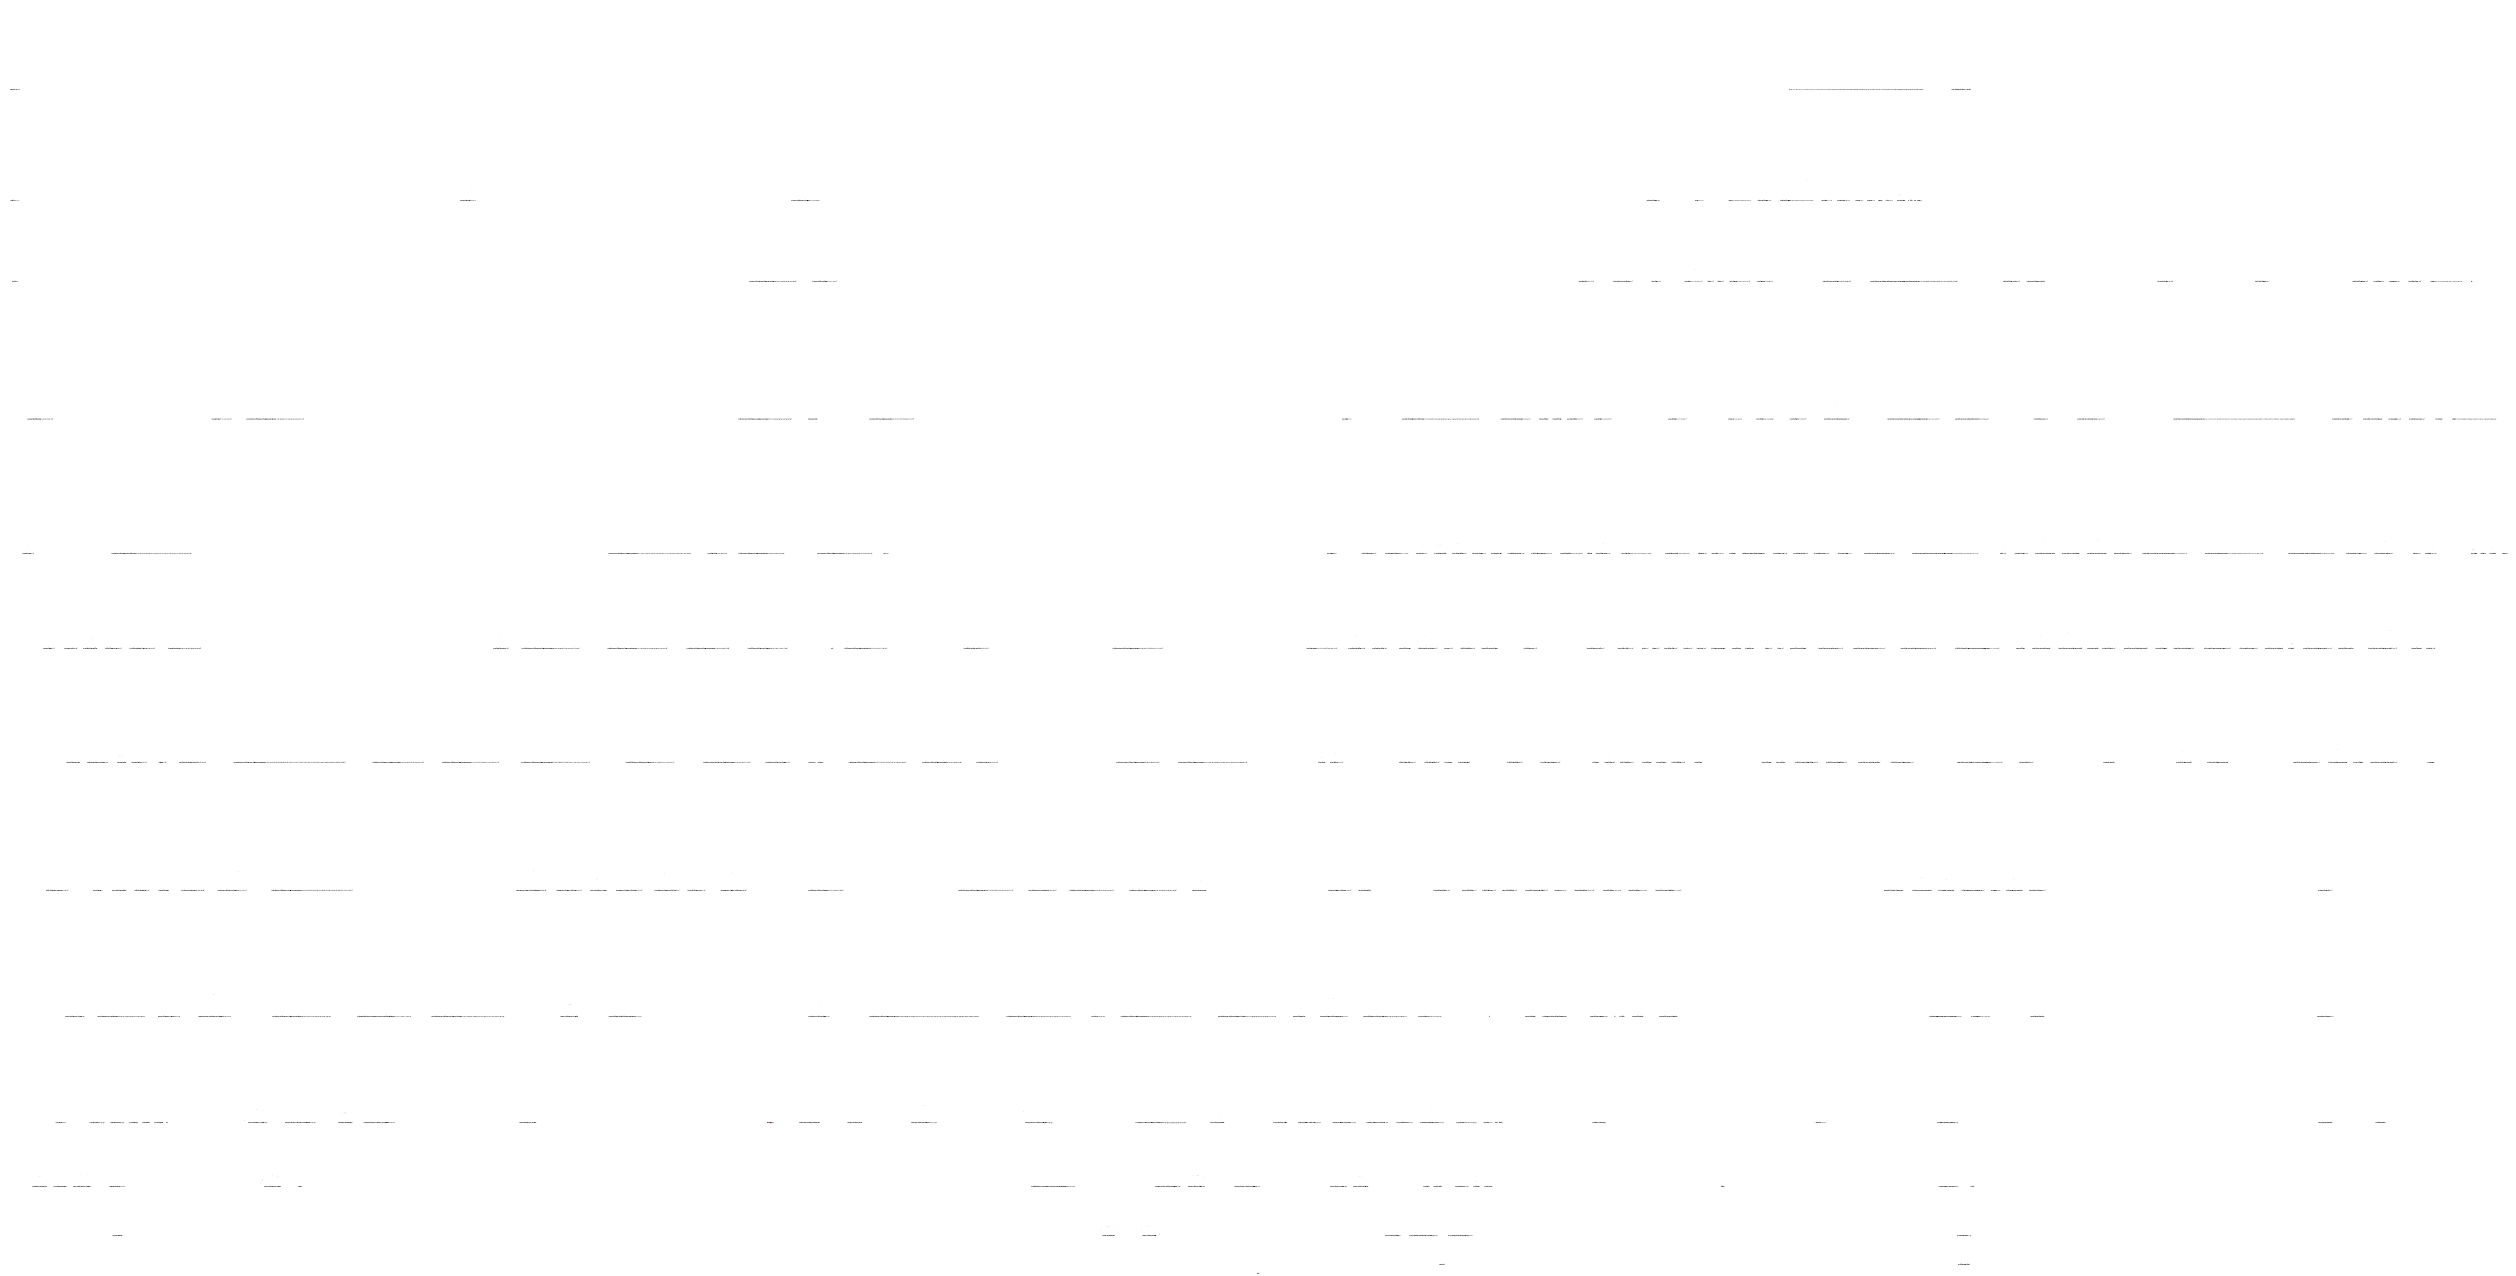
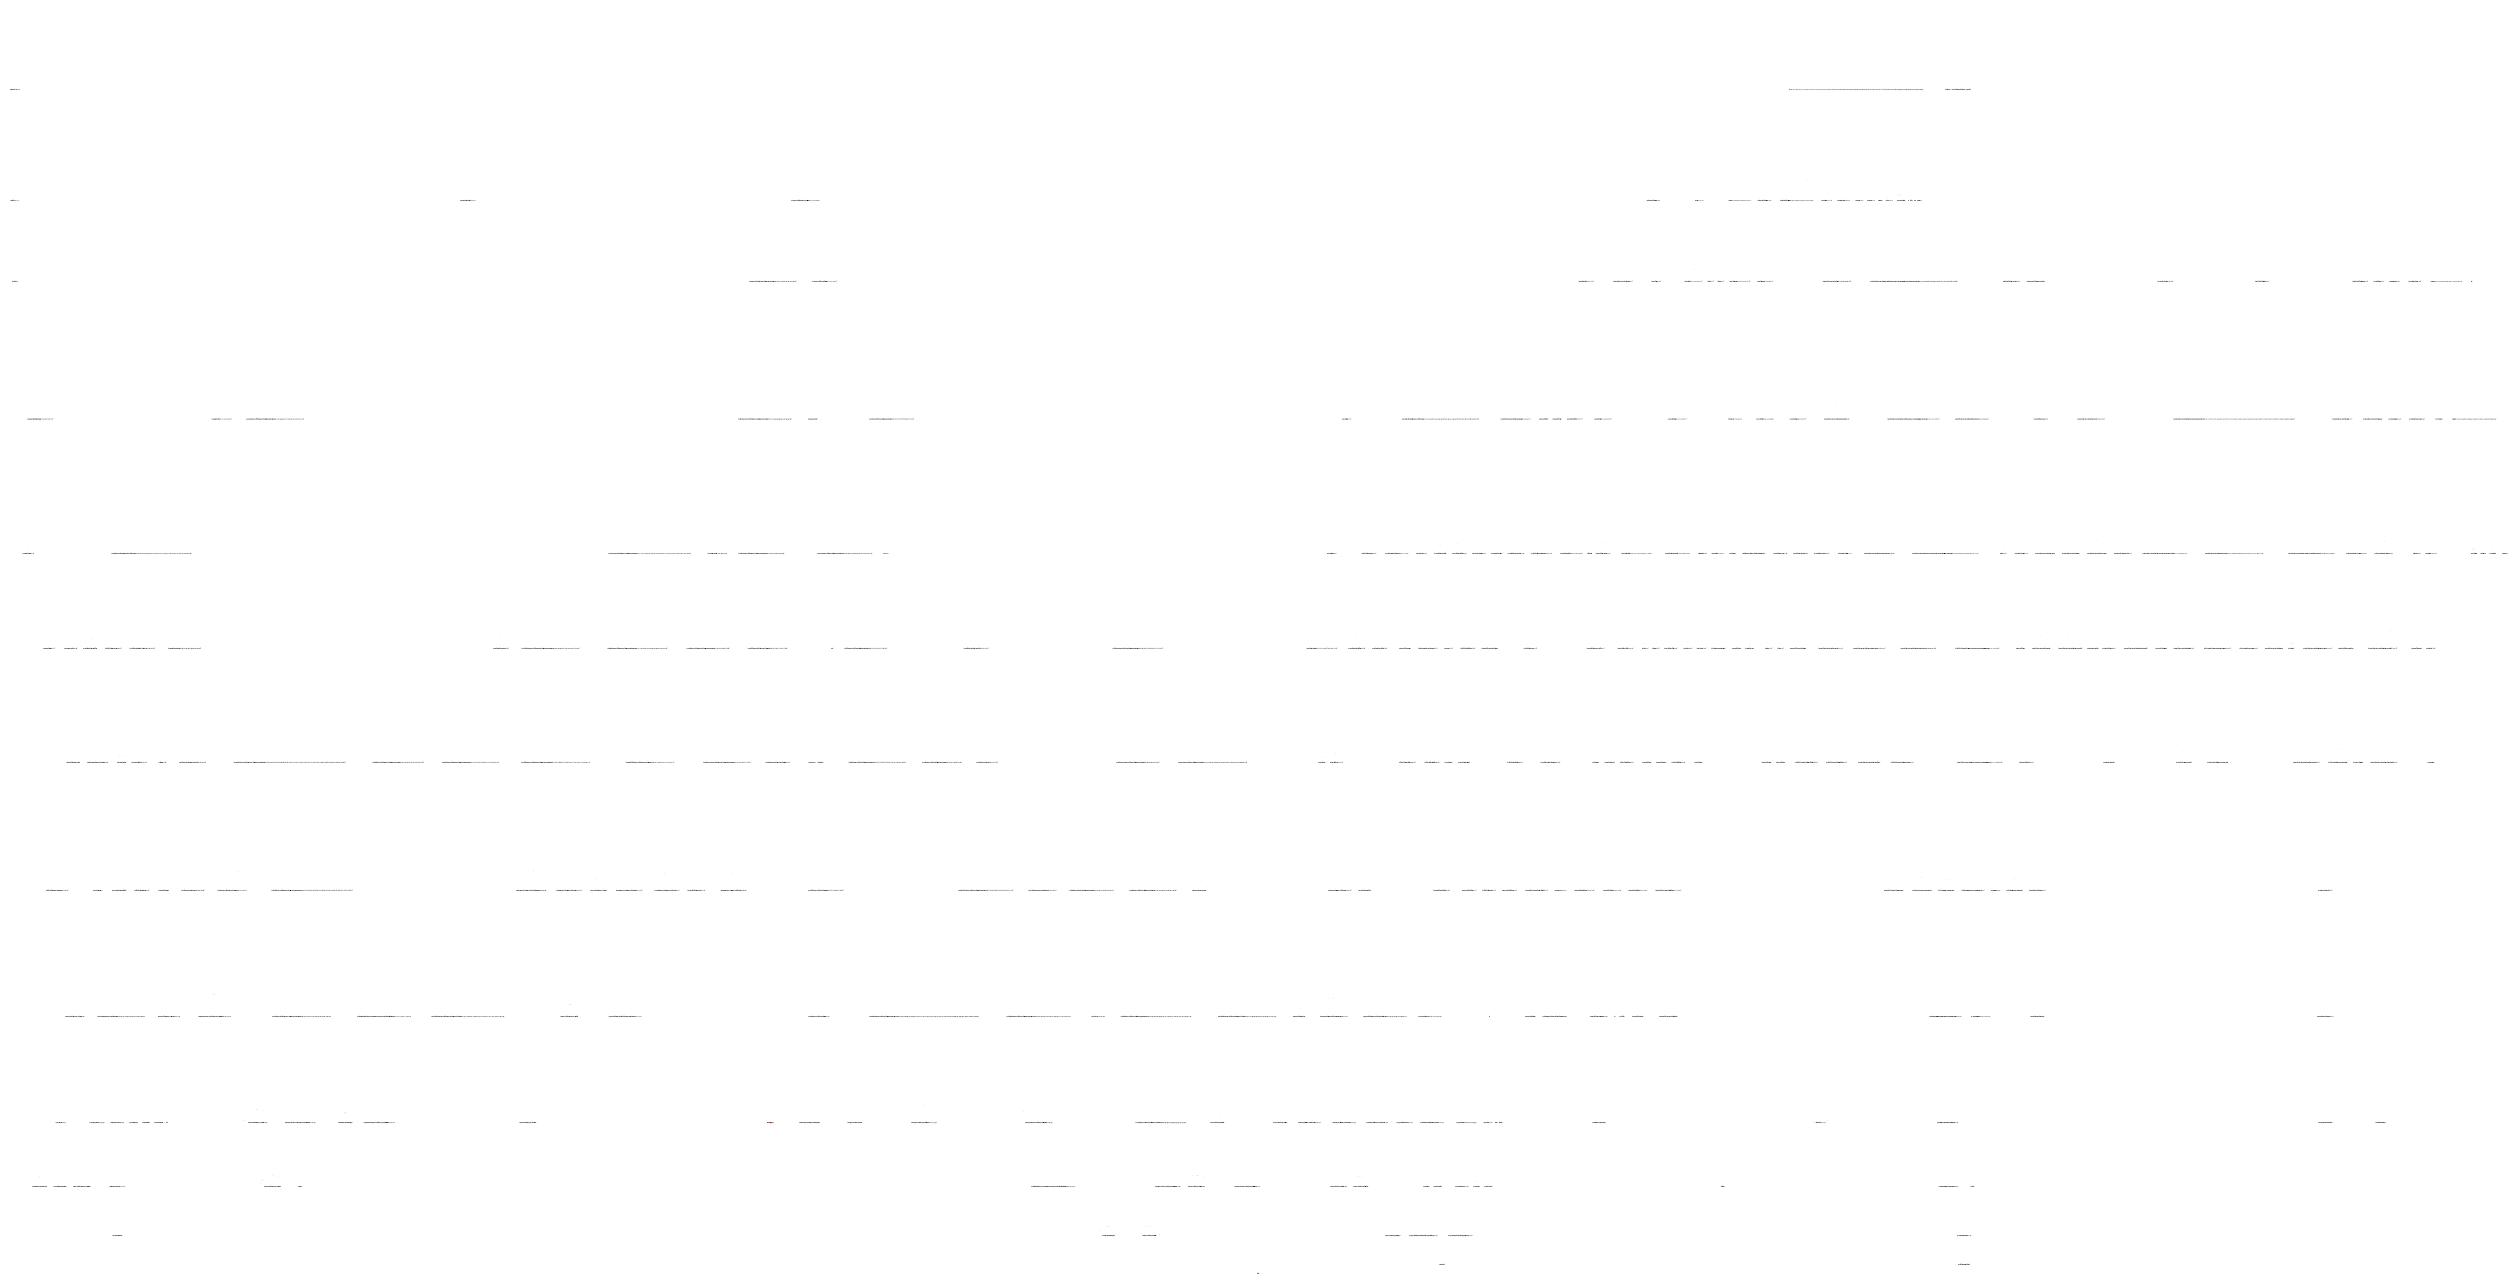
node "_ZNSt8ios_base4InitD1Ev": added
